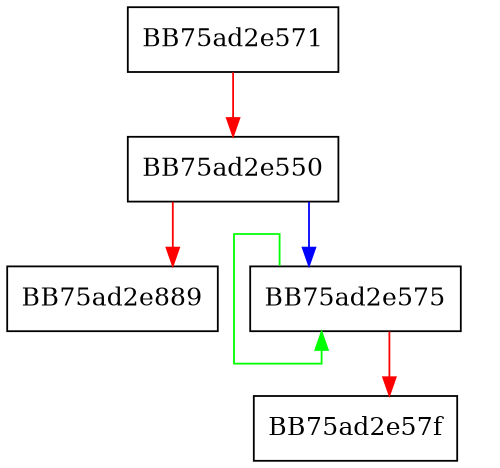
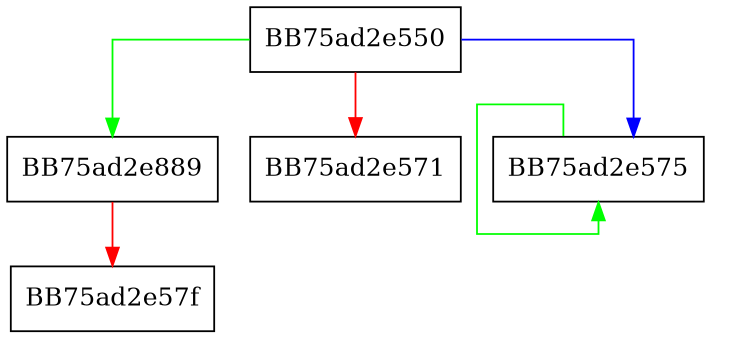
edge "BB75ad2e571" -> "BB75ad2e550": reversed
edge "BB75ad2e550" -> "BB75ad2e889": color red -> green
edge "BB75ad2e575" -> "BB75ad2e57f": now "BB75ad2e889" -> "BB75ad2e57f"
